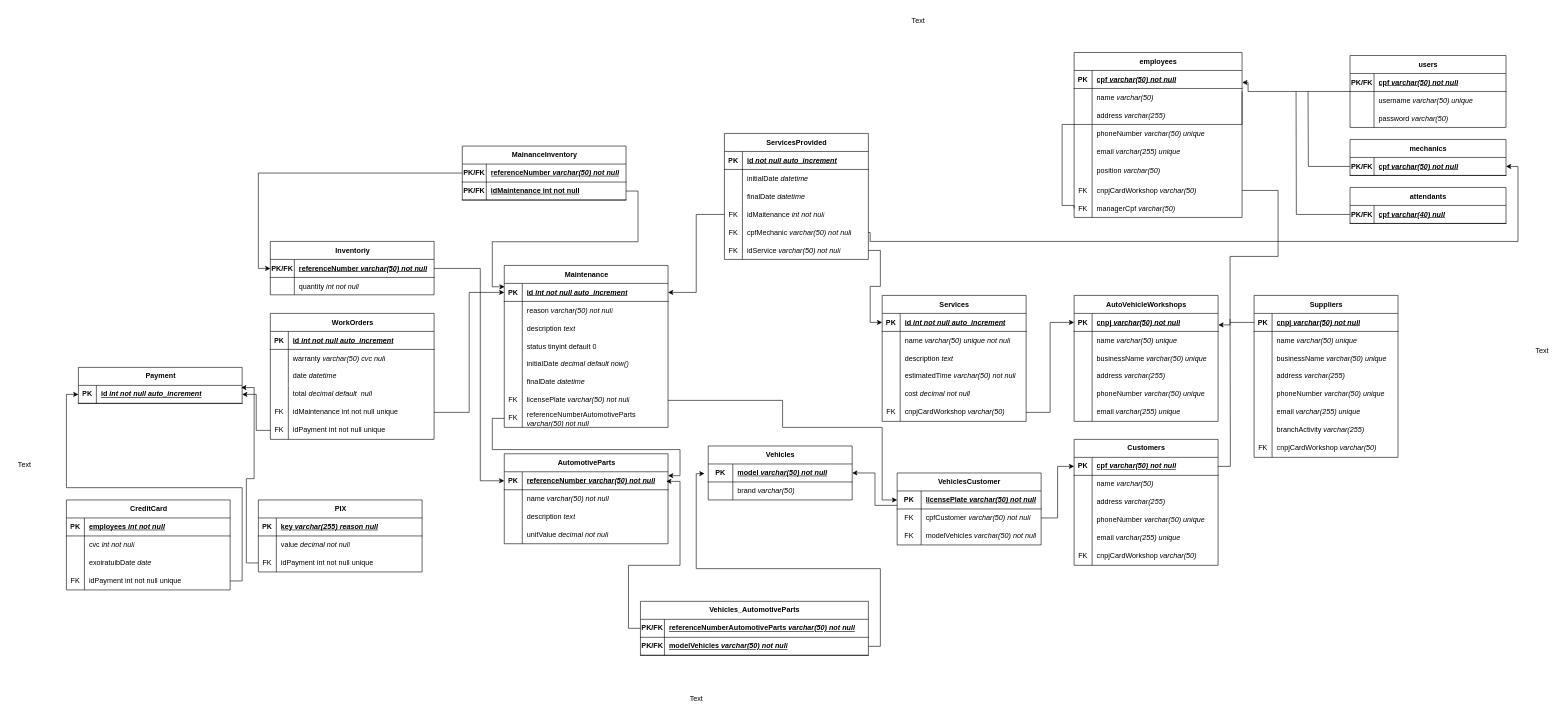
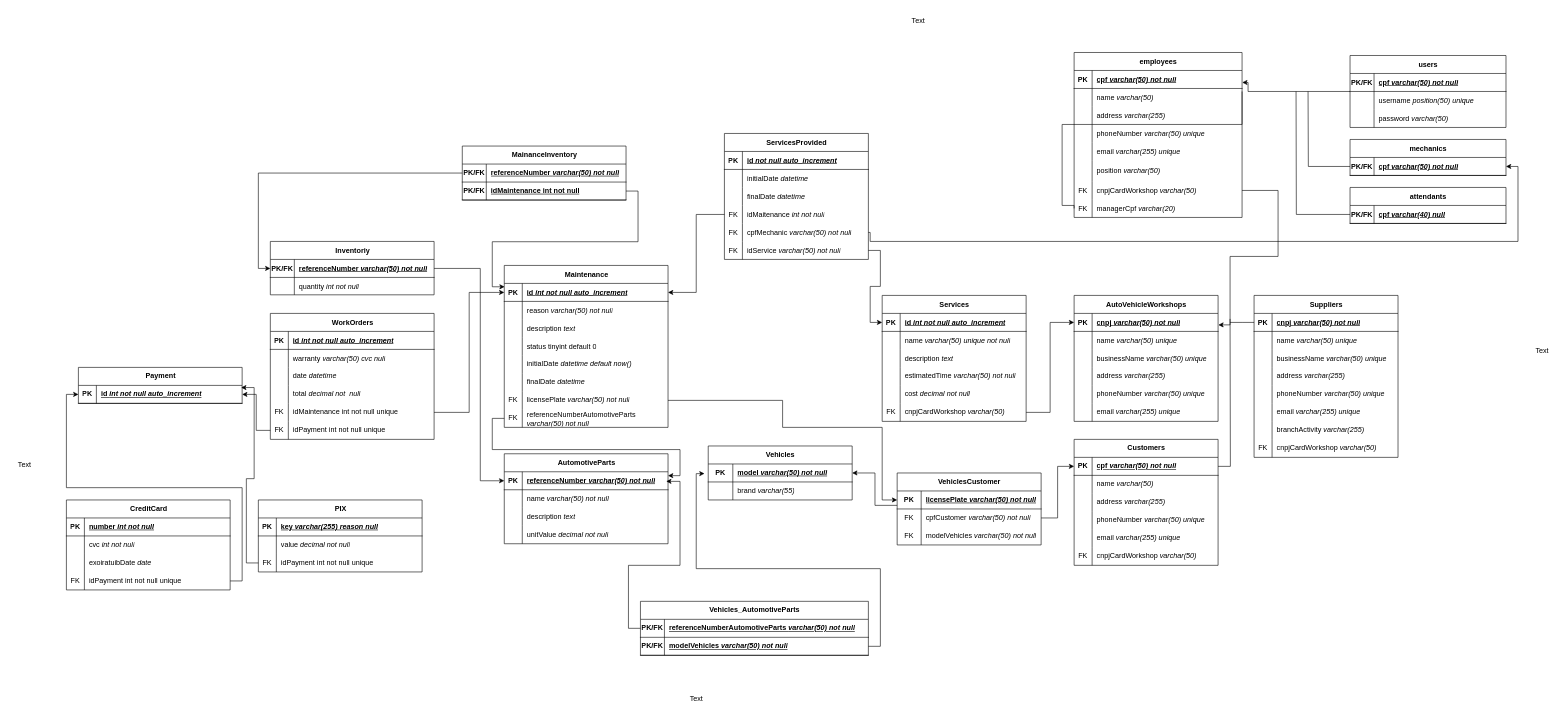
node "username varchar(50) unique": label "username varchar(50) unique" -> "username position(50) unique"
node "managerCpf varchar(50)": label "managerCpf varchar(50)" -> "managerCpf varchar(20)"
node "initialDate decimal default now()": label "initialDate decimal default now()" -> "initialDate datetime default now()"
node "total decimal default null": label "total decimal default null" -> "total decimal not null"
node "brand varchar(50)": label "brand varchar(50)" -> "brand varchar(55)"
node "employees int not null": label "employees int not null" -> "number int not null"
